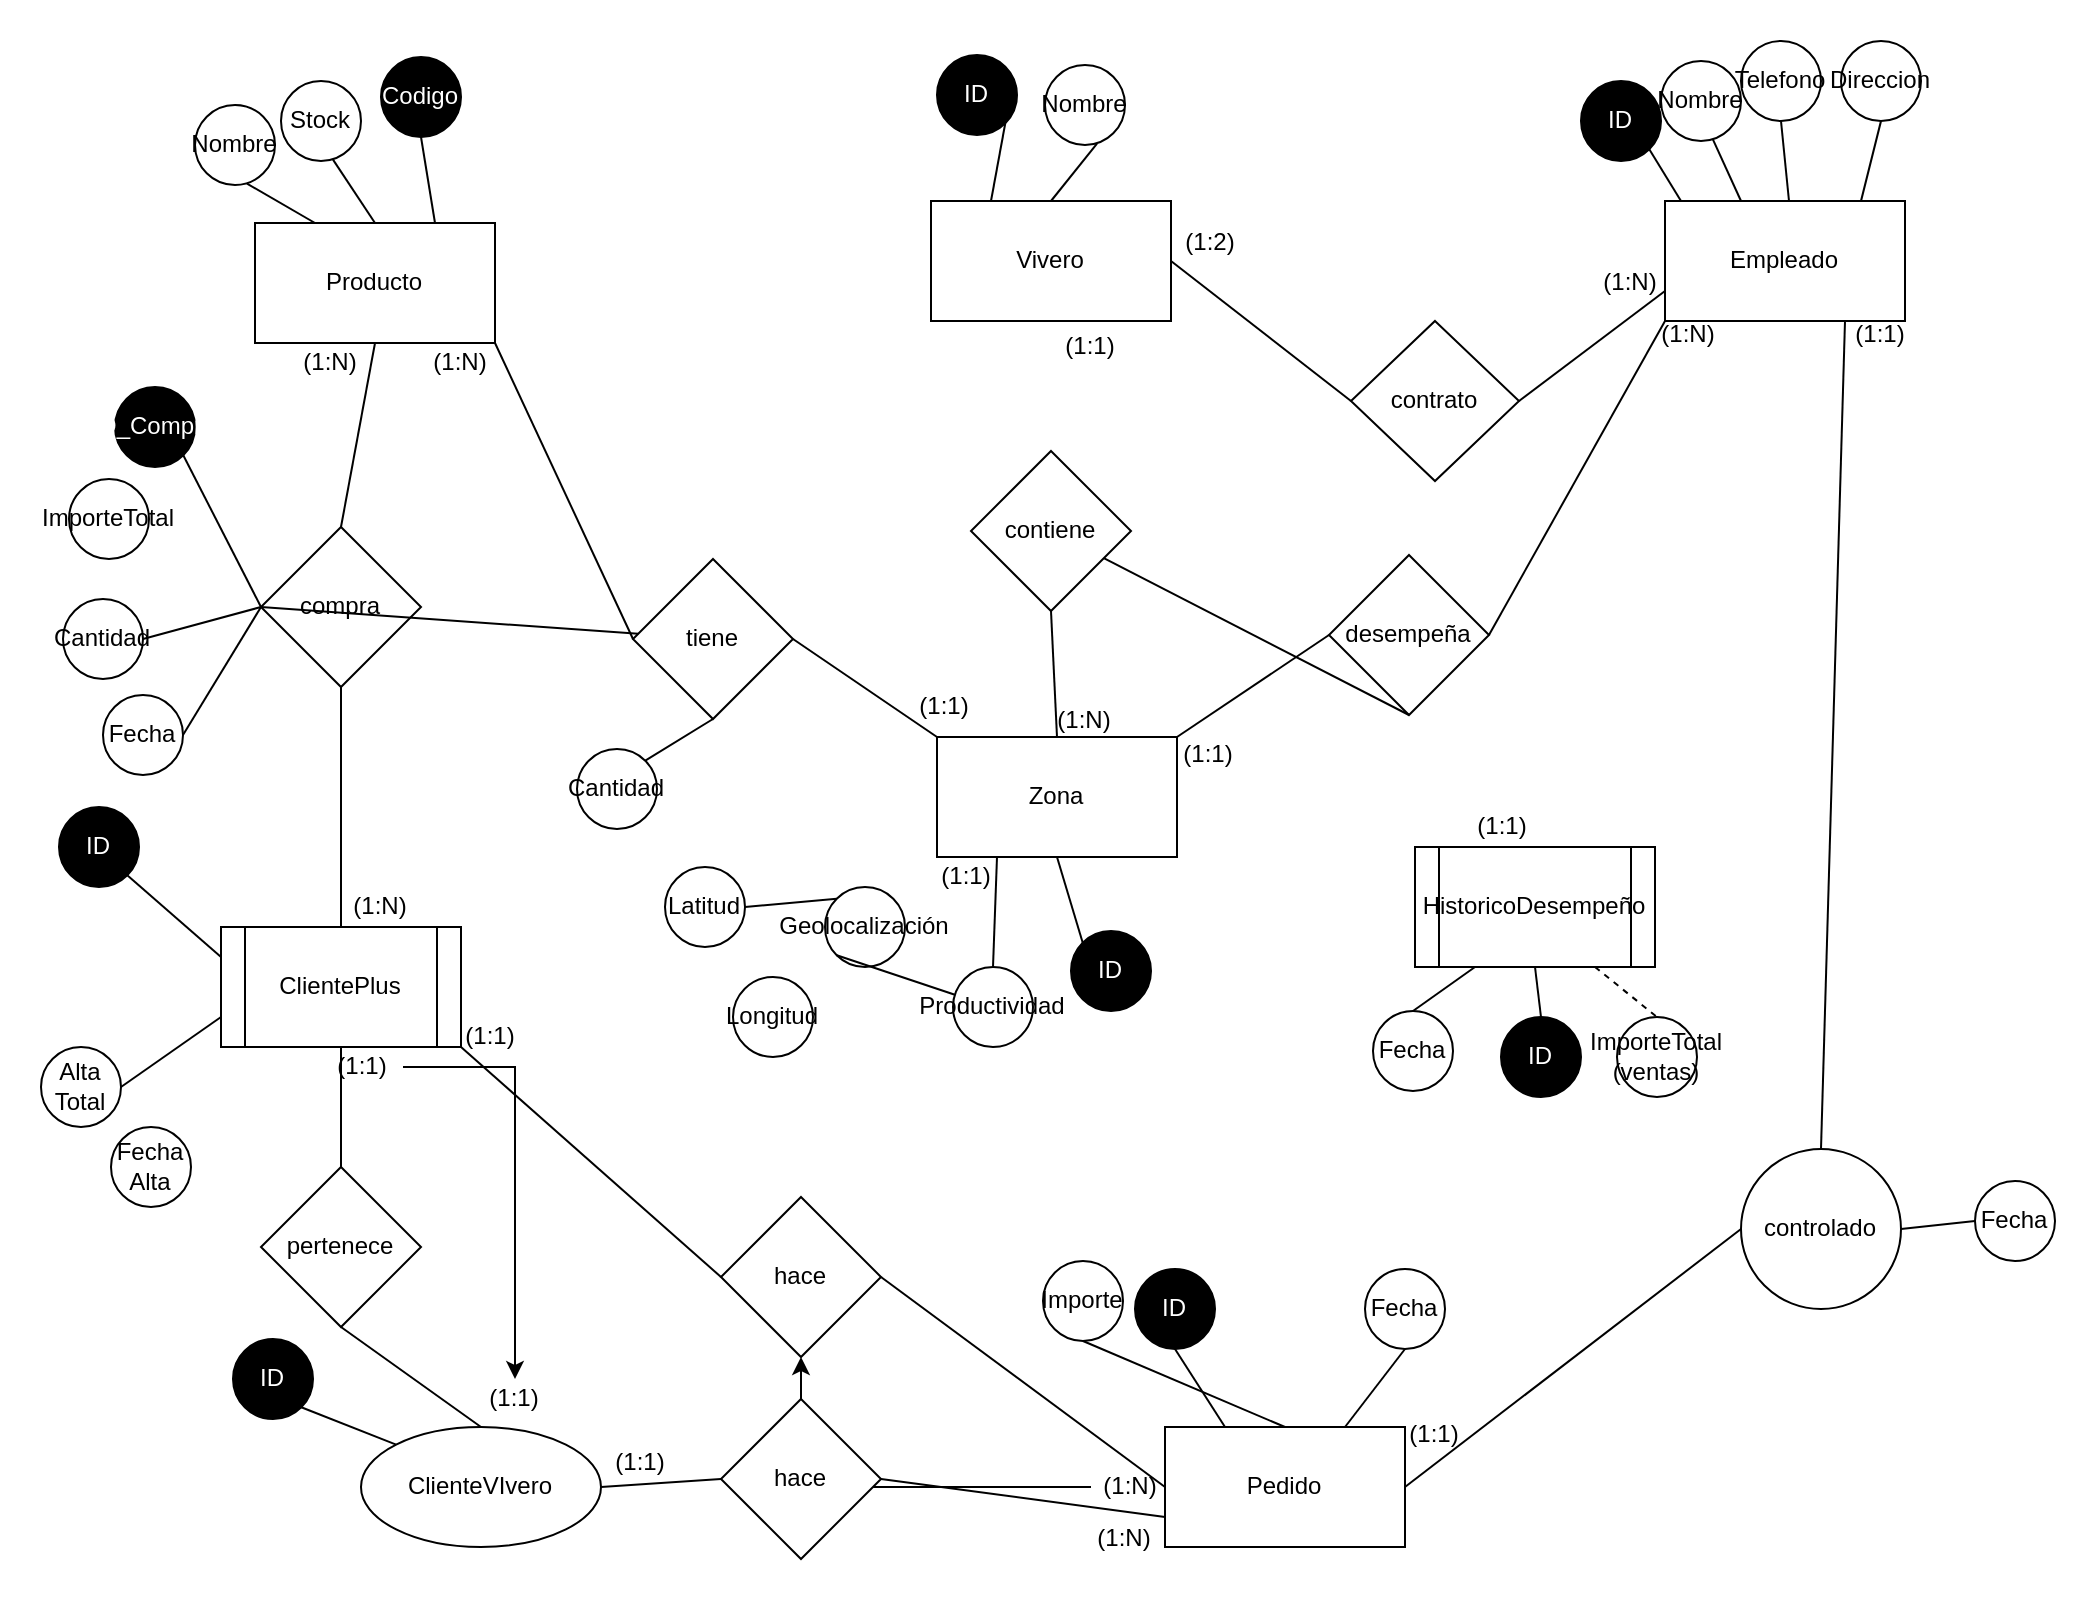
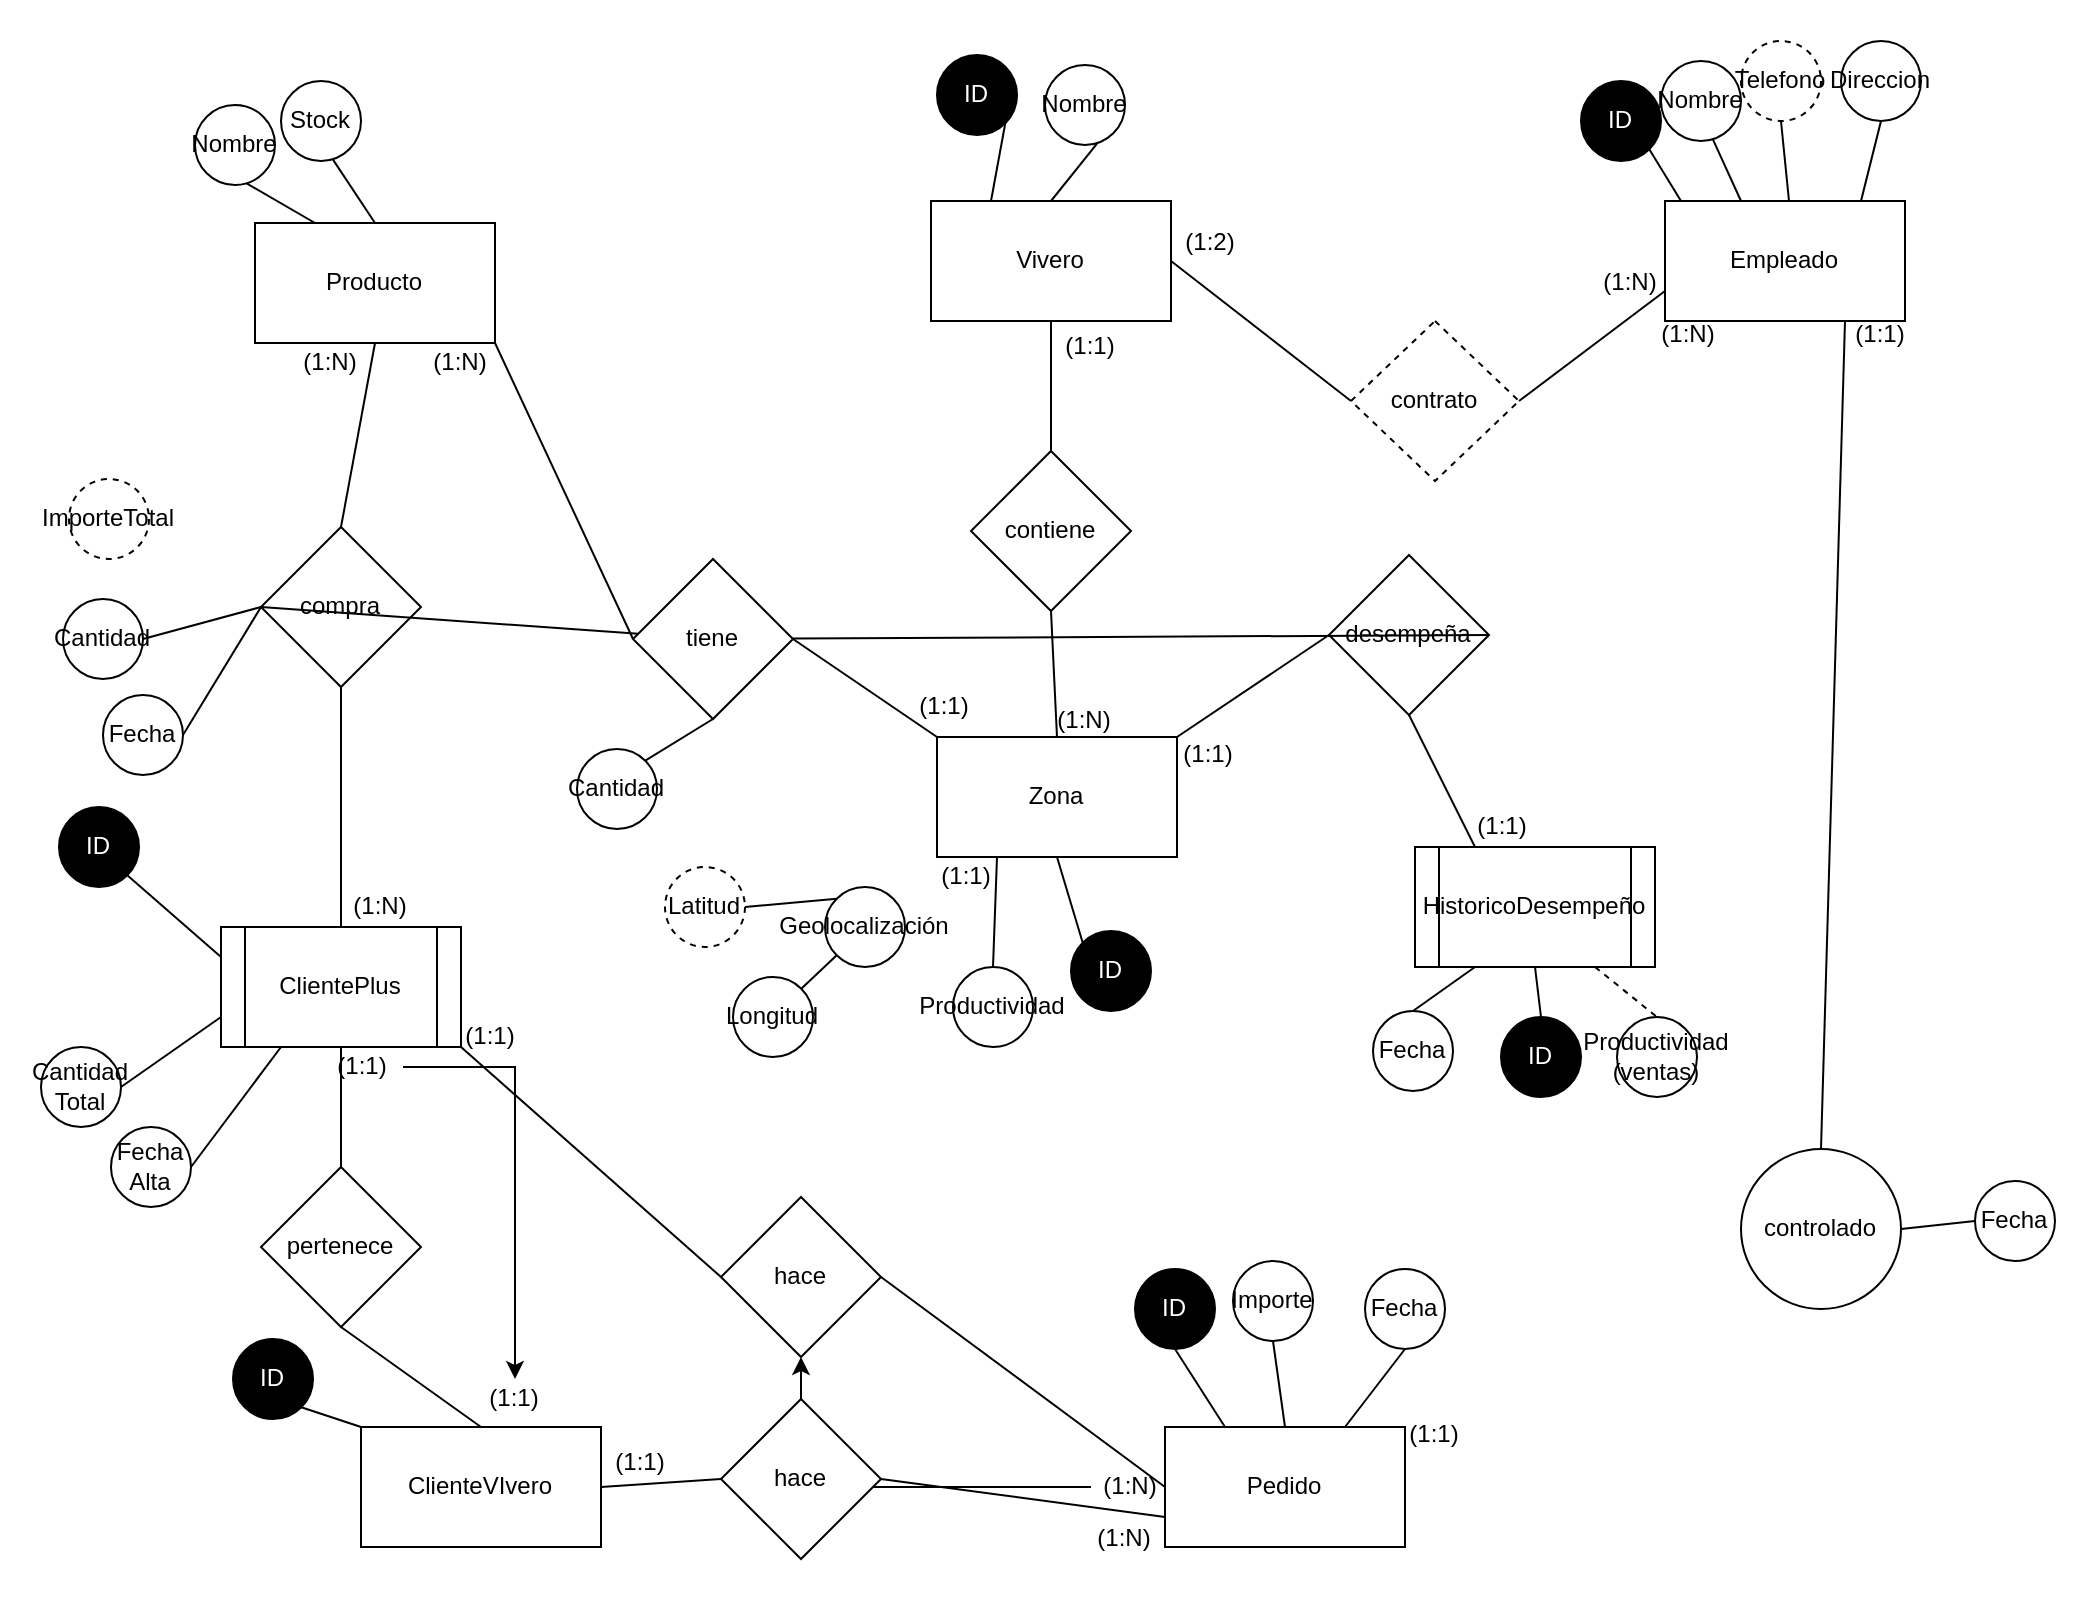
node "Telefono": style solid -> dashed
node "Codigo": removed
edge "Codigo" -- "Producto": removed
edge "Vivero" -- "contiene": added
node "contrato": style solid -> dashed
node "ID_Compra": removed
edge "Empleado" -- "desempeña": now "tiene" -- "desempeña"
node "ImporteTotal": style solid -> dashed
edge "ID_Compra" -- "compra": removed
edge "contiene" -- "desempeña": now "HistoricoDesempeño" -- "desempeña"
node "Latitud": style solid -> dashed
edge "Geolocalización" -- "Productividad": now "Geolocalización" -- "Longitud"
node "ImporteTotal (ventas)": label "ImporteTotal (ventas)" -> "Productividad (ventas)"
node "Alta Total": label "Alta Total" -> "Cantidad Total"
edge "ClientePlus" -- "Fecha Alta": added
node "Importe": moved (1083, 1301) -> (1273, 1301)
edge "controlado" -- "Pedido": removed
node "ClienteVIvero": shape ellipse -> rectangle
